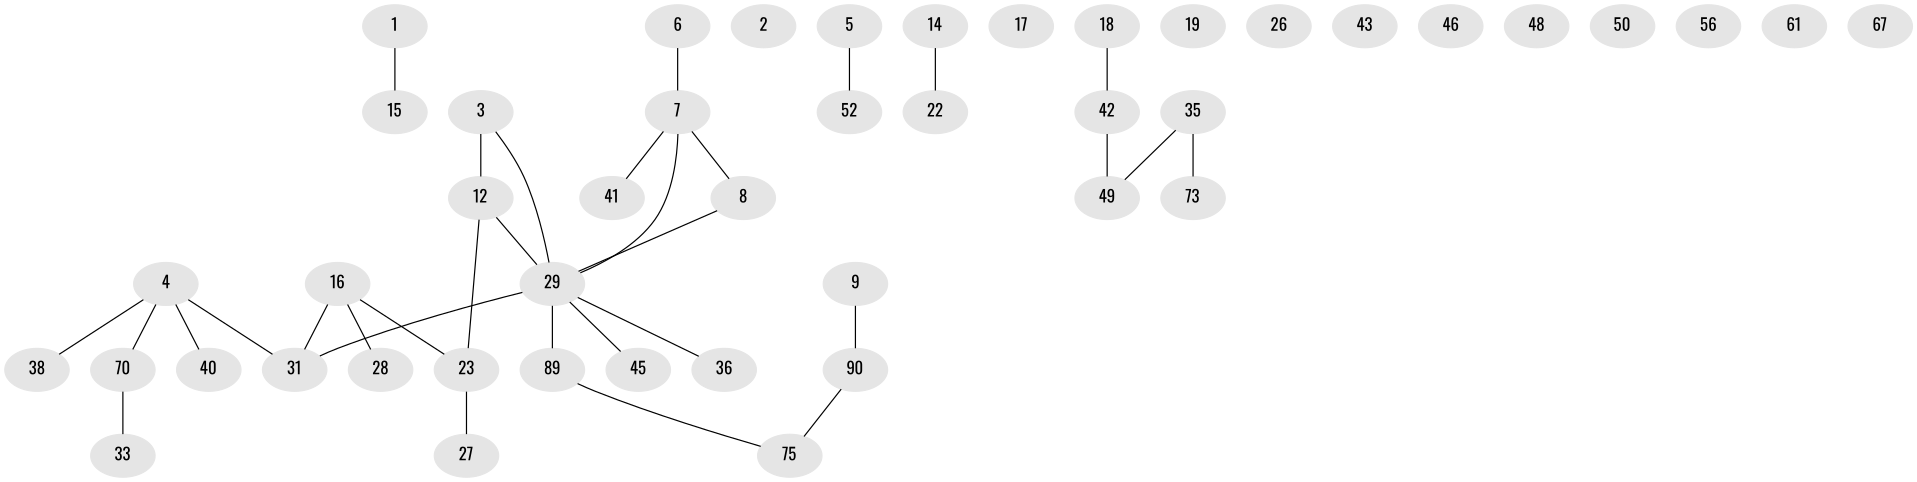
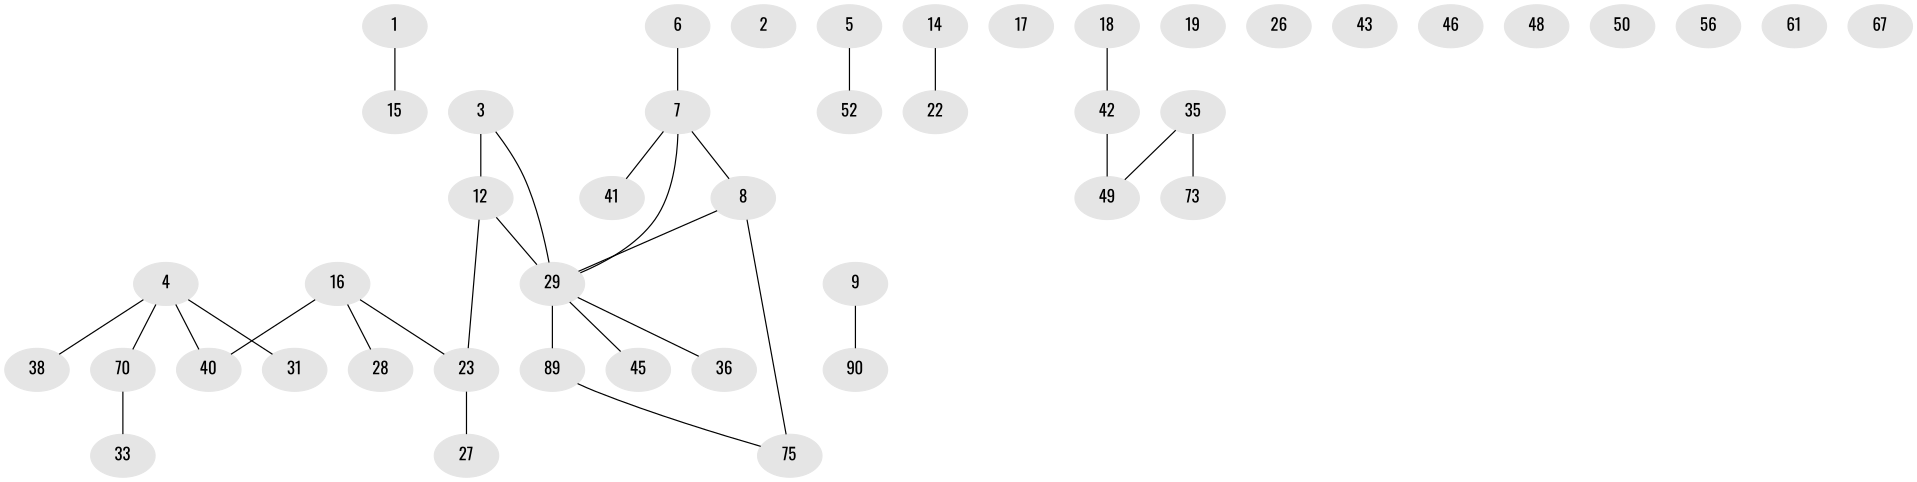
edge "29" -- "31": removed
edge "16" -- "31": now "16" -- "40"
edge "90" -- "75": now "8" -- "75"
